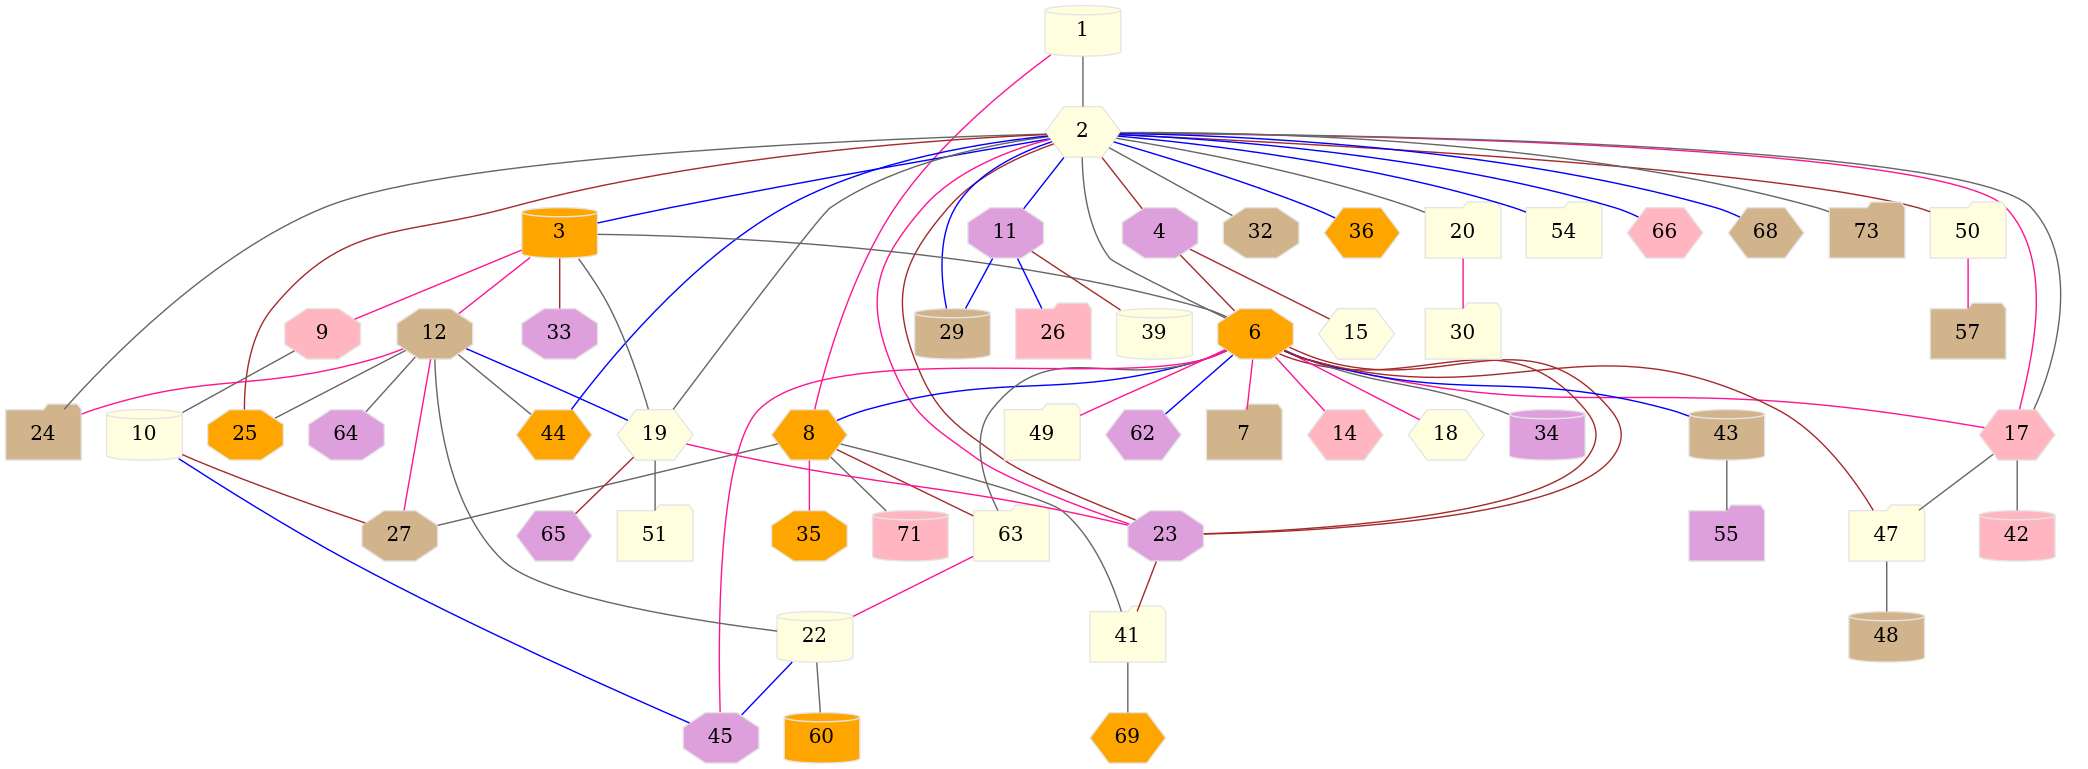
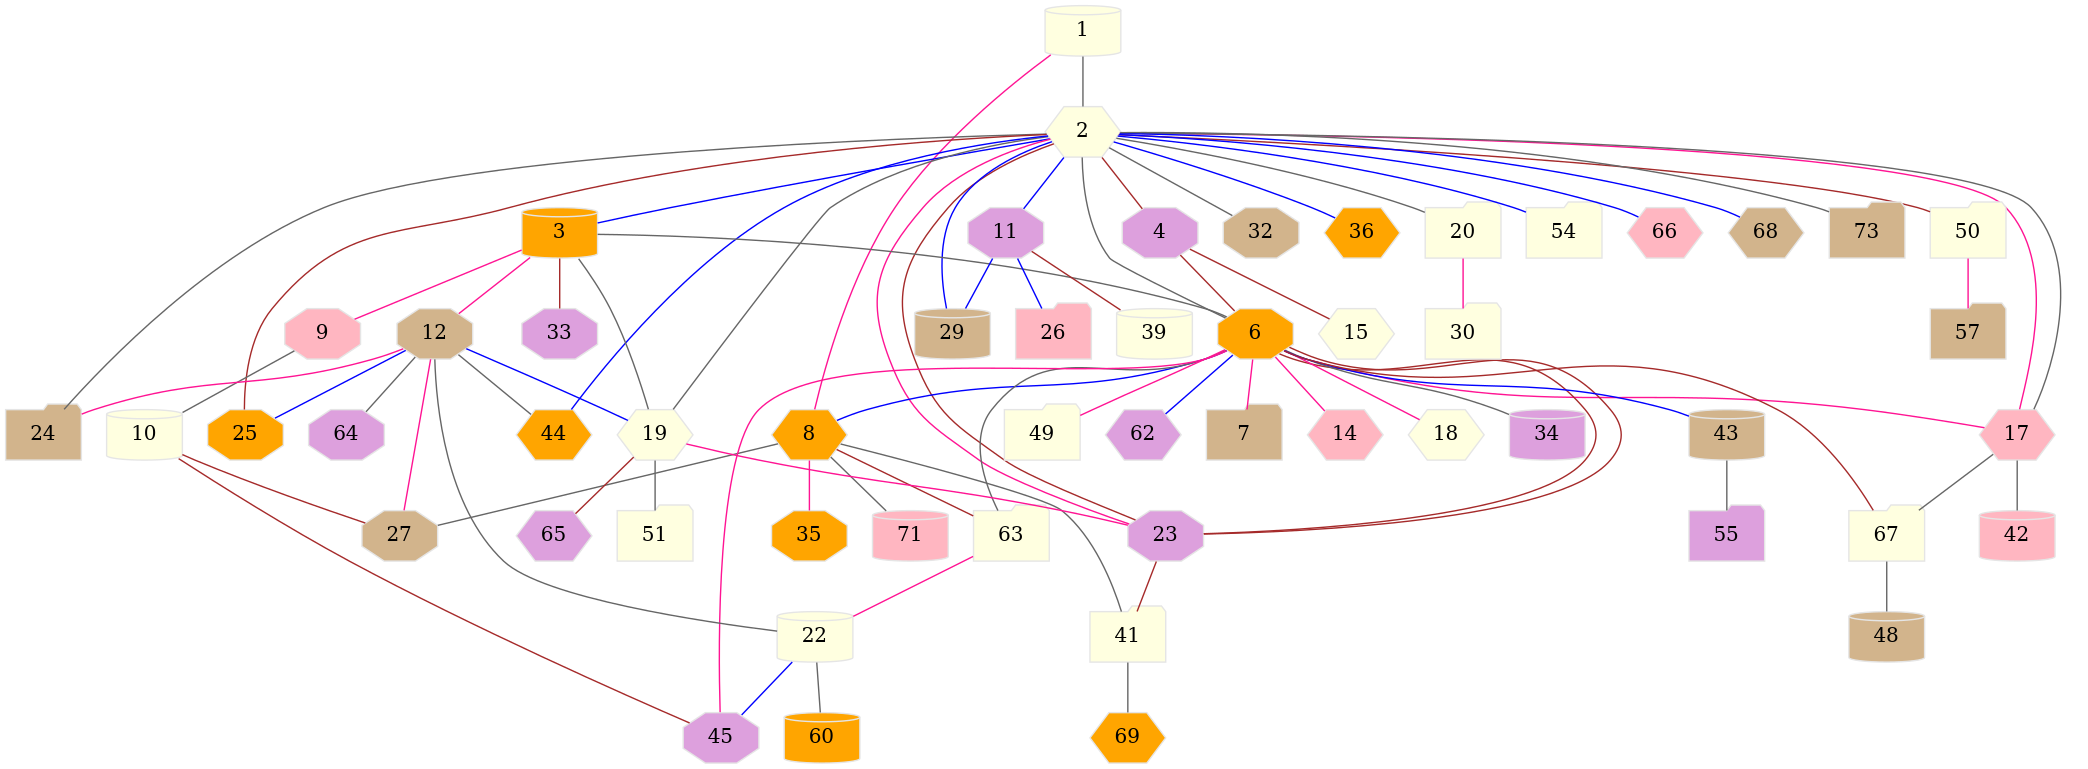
edge "12" -- "25": color gray40 -> blue
node "47": label "47" -> "67"
edge "10" -- "45": color blue -> brown
